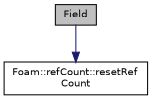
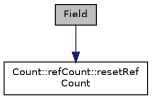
node "Foam::refCount::resetRef Count": label "Foam::refCount::resetRef Count" -> "Count::refCount::resetRef Count"
